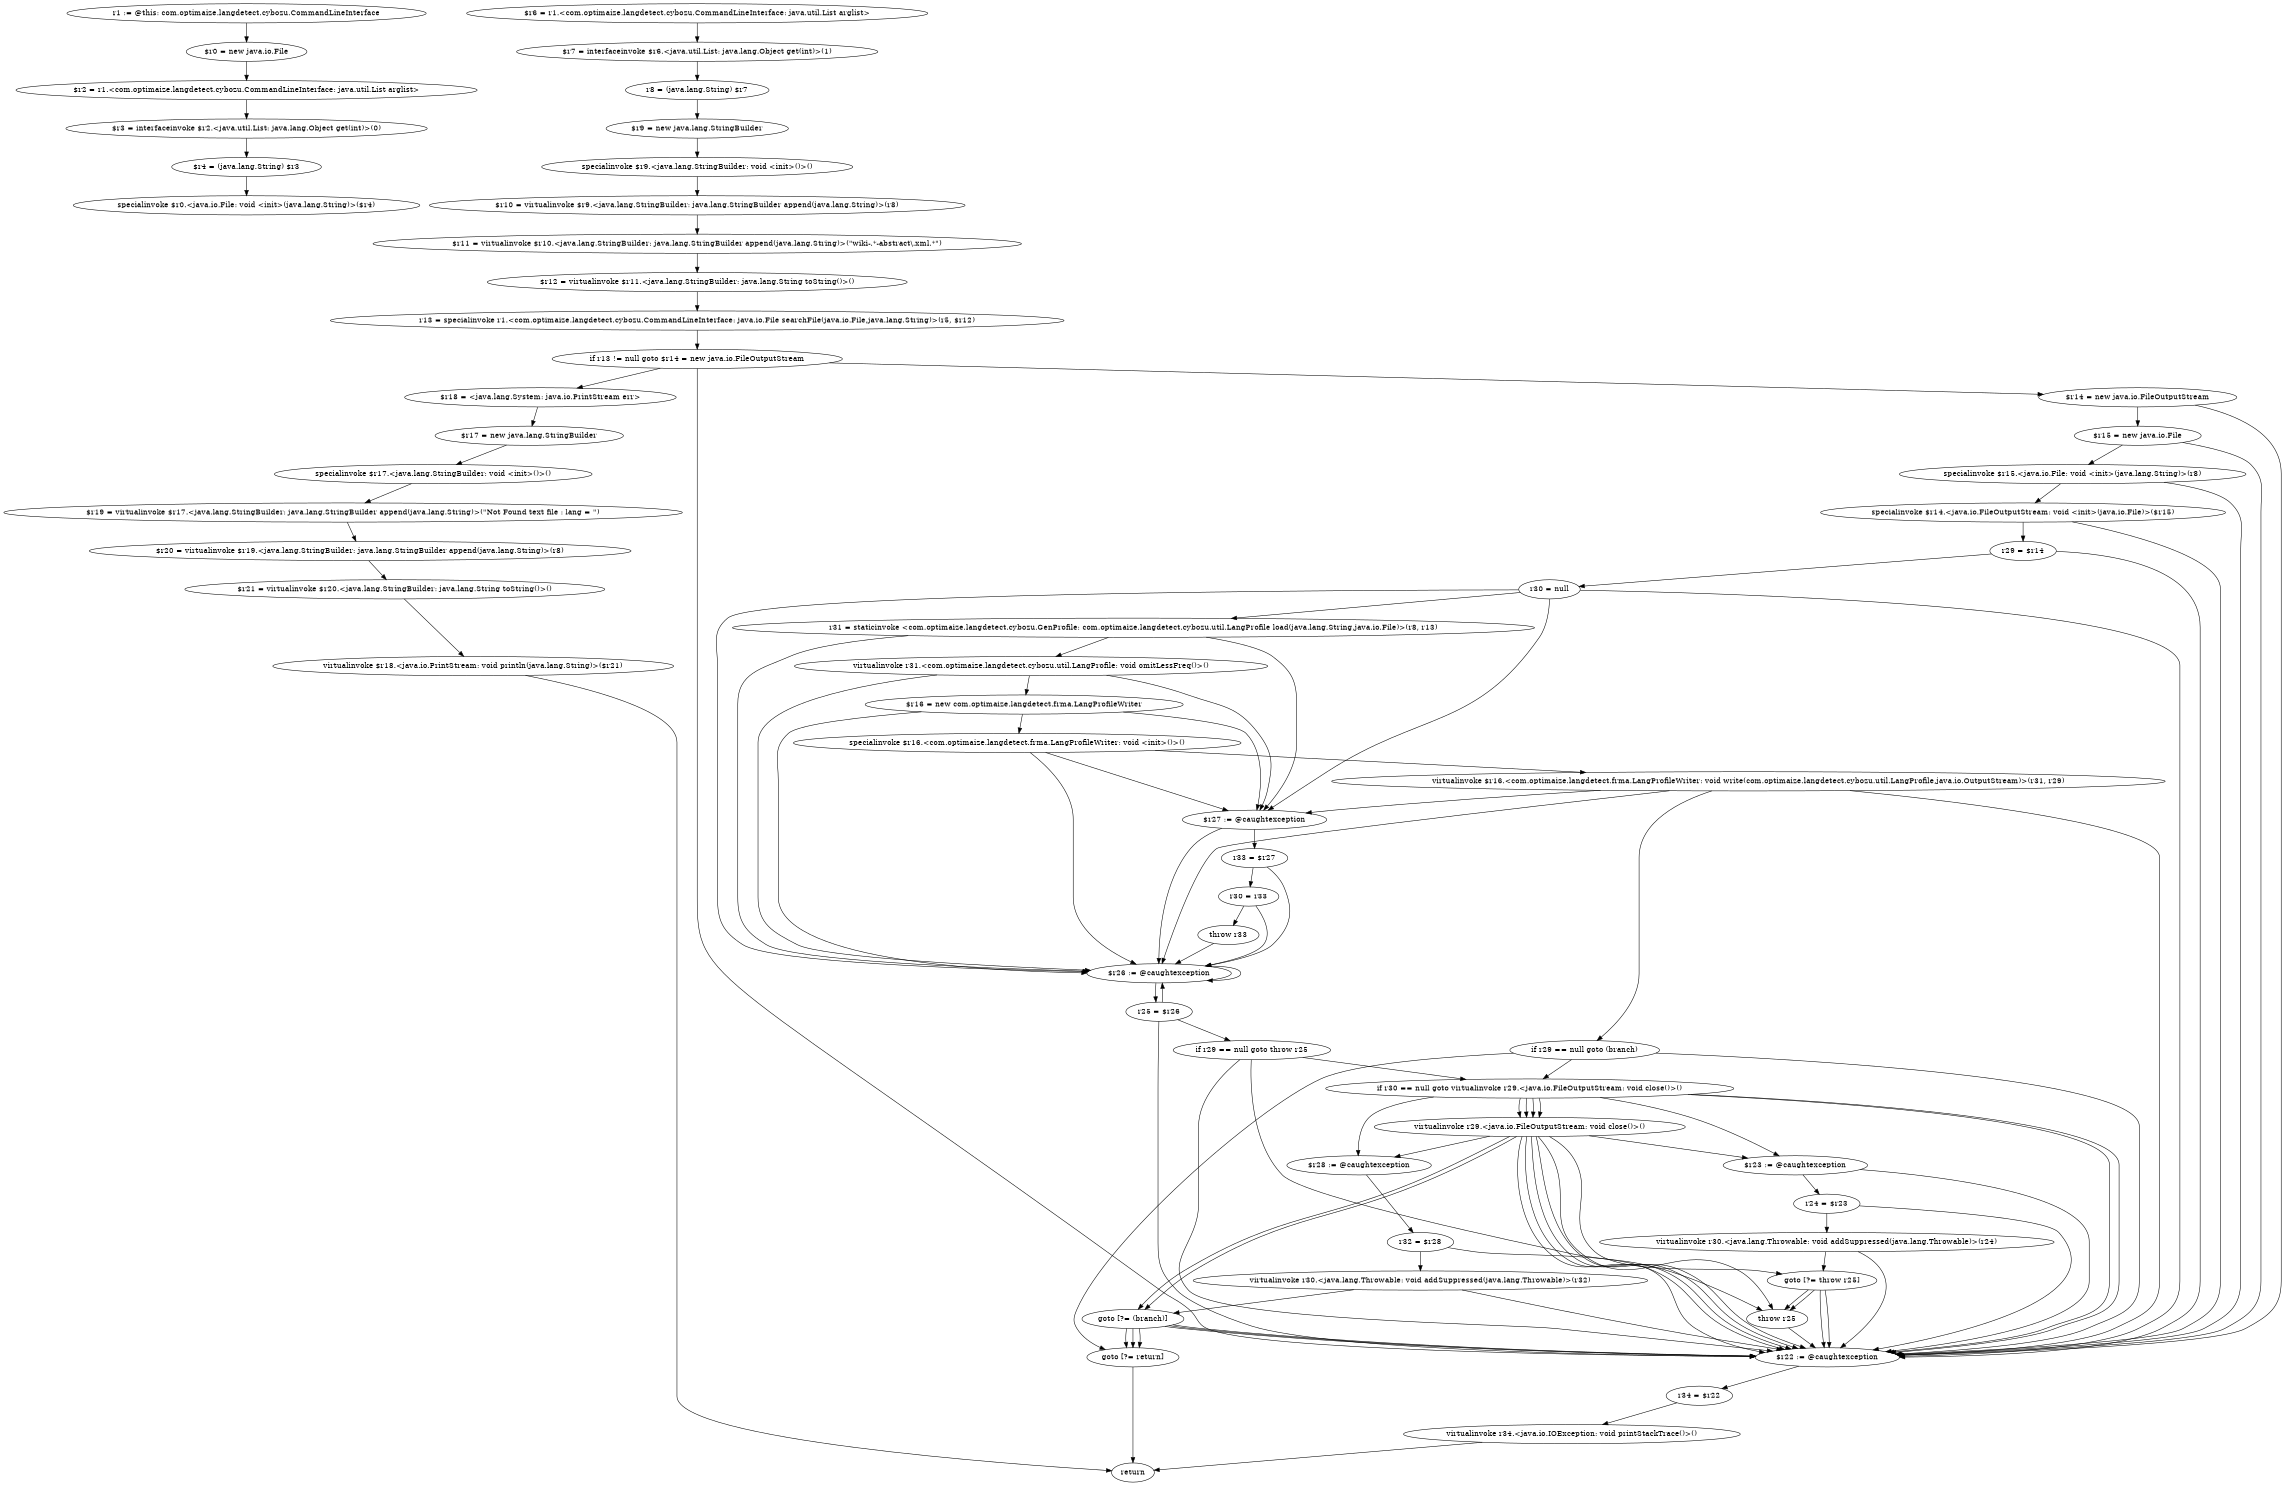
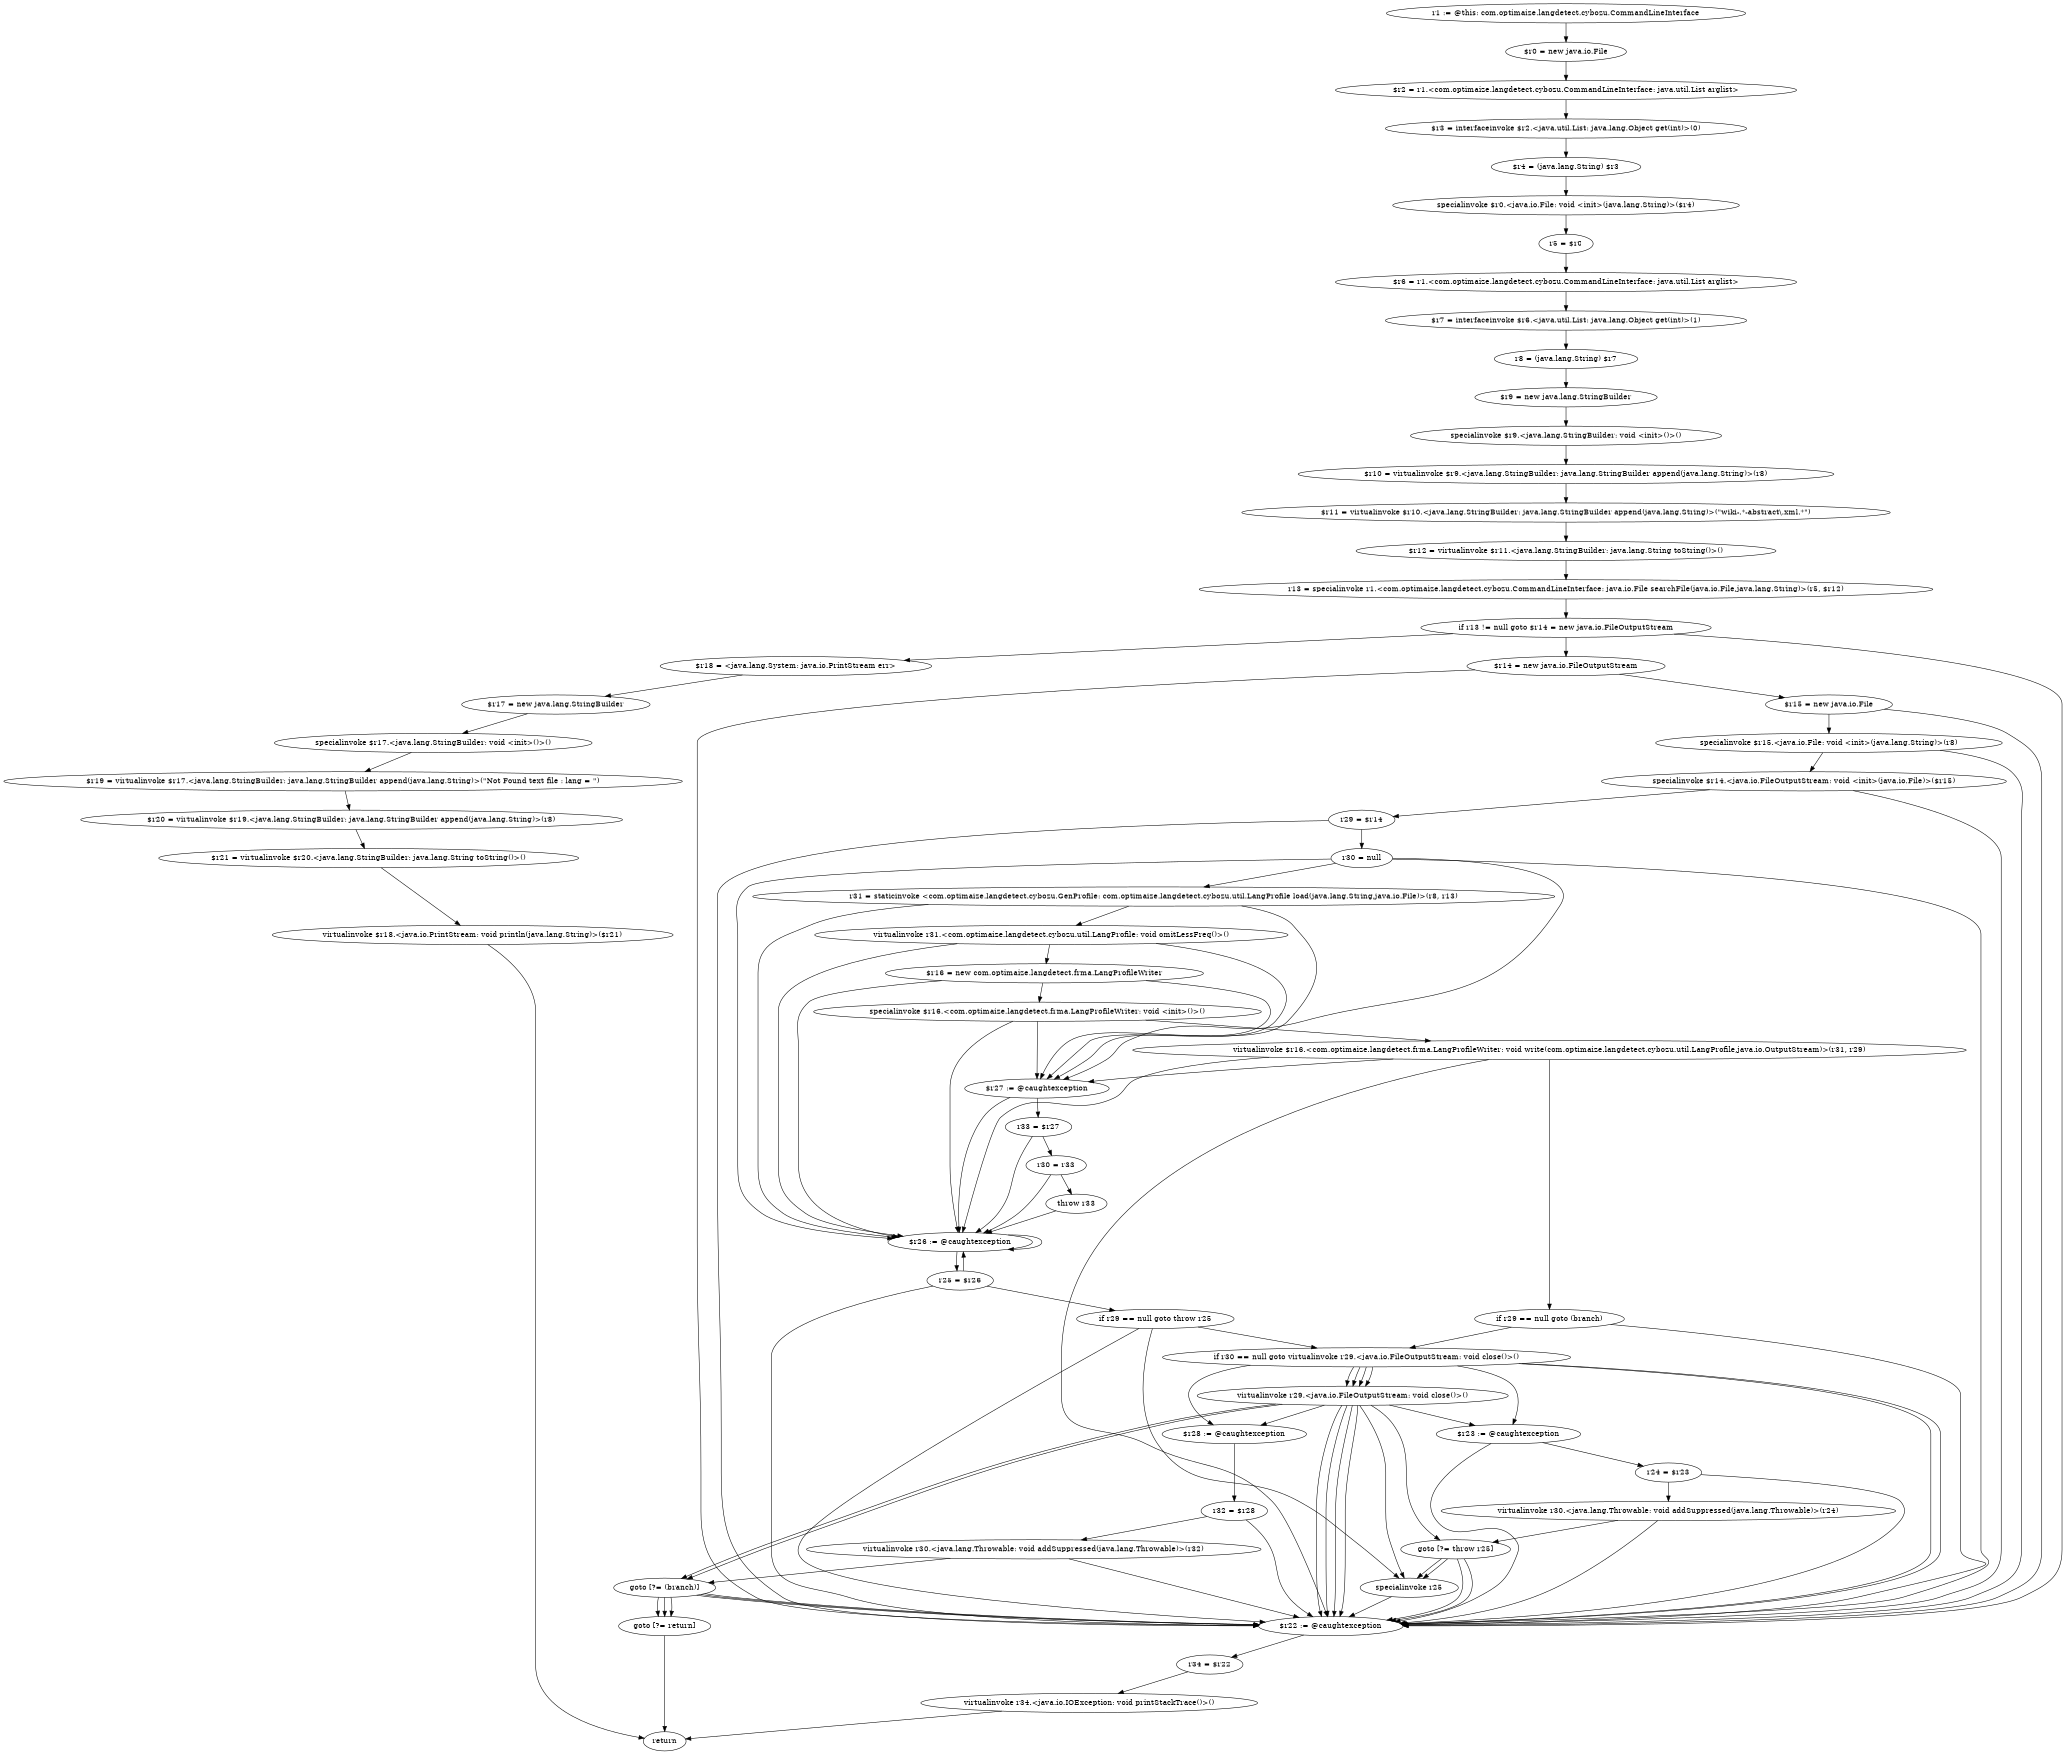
node "r5 = $r0": added
edge "if r29 == null goto (branch)" -> "goto [?= return]": removed
node "throw r25": label "throw r25" -> "specialinvoke r25"
